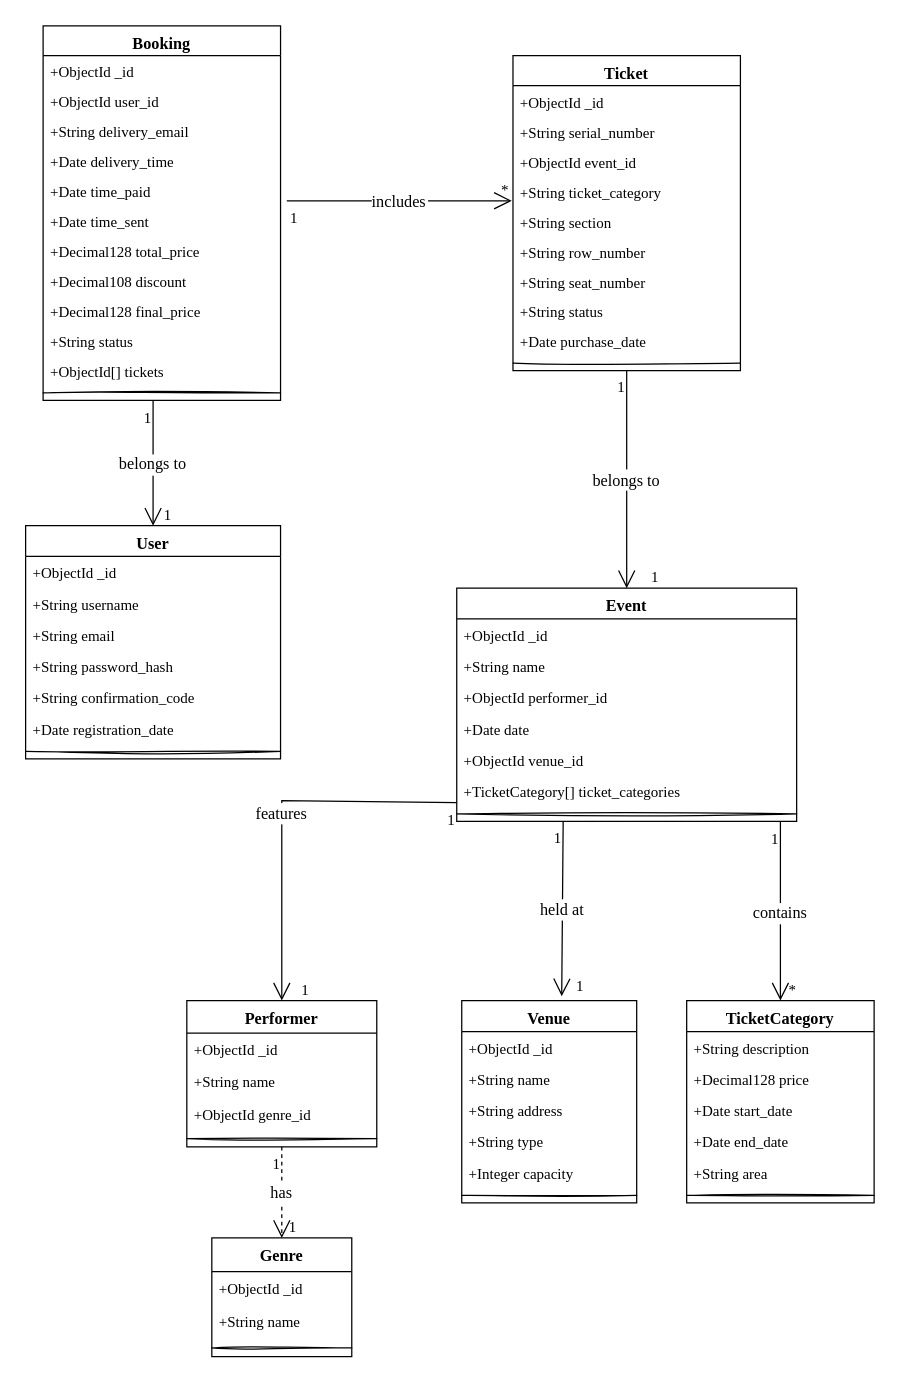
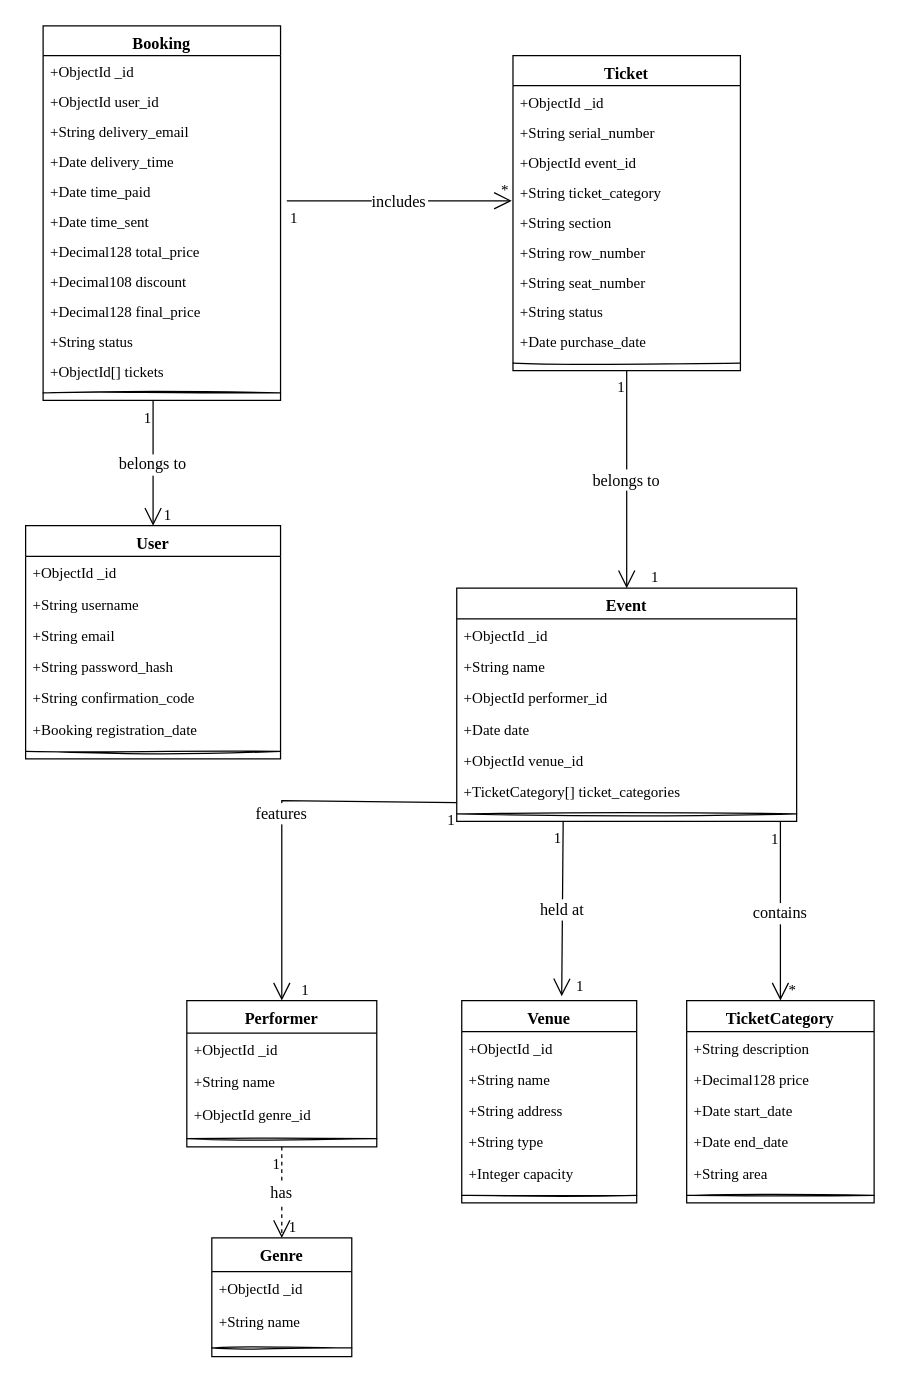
node "+Date registration_date": label "+Date registration_date" -> "+Booking registration_date"
